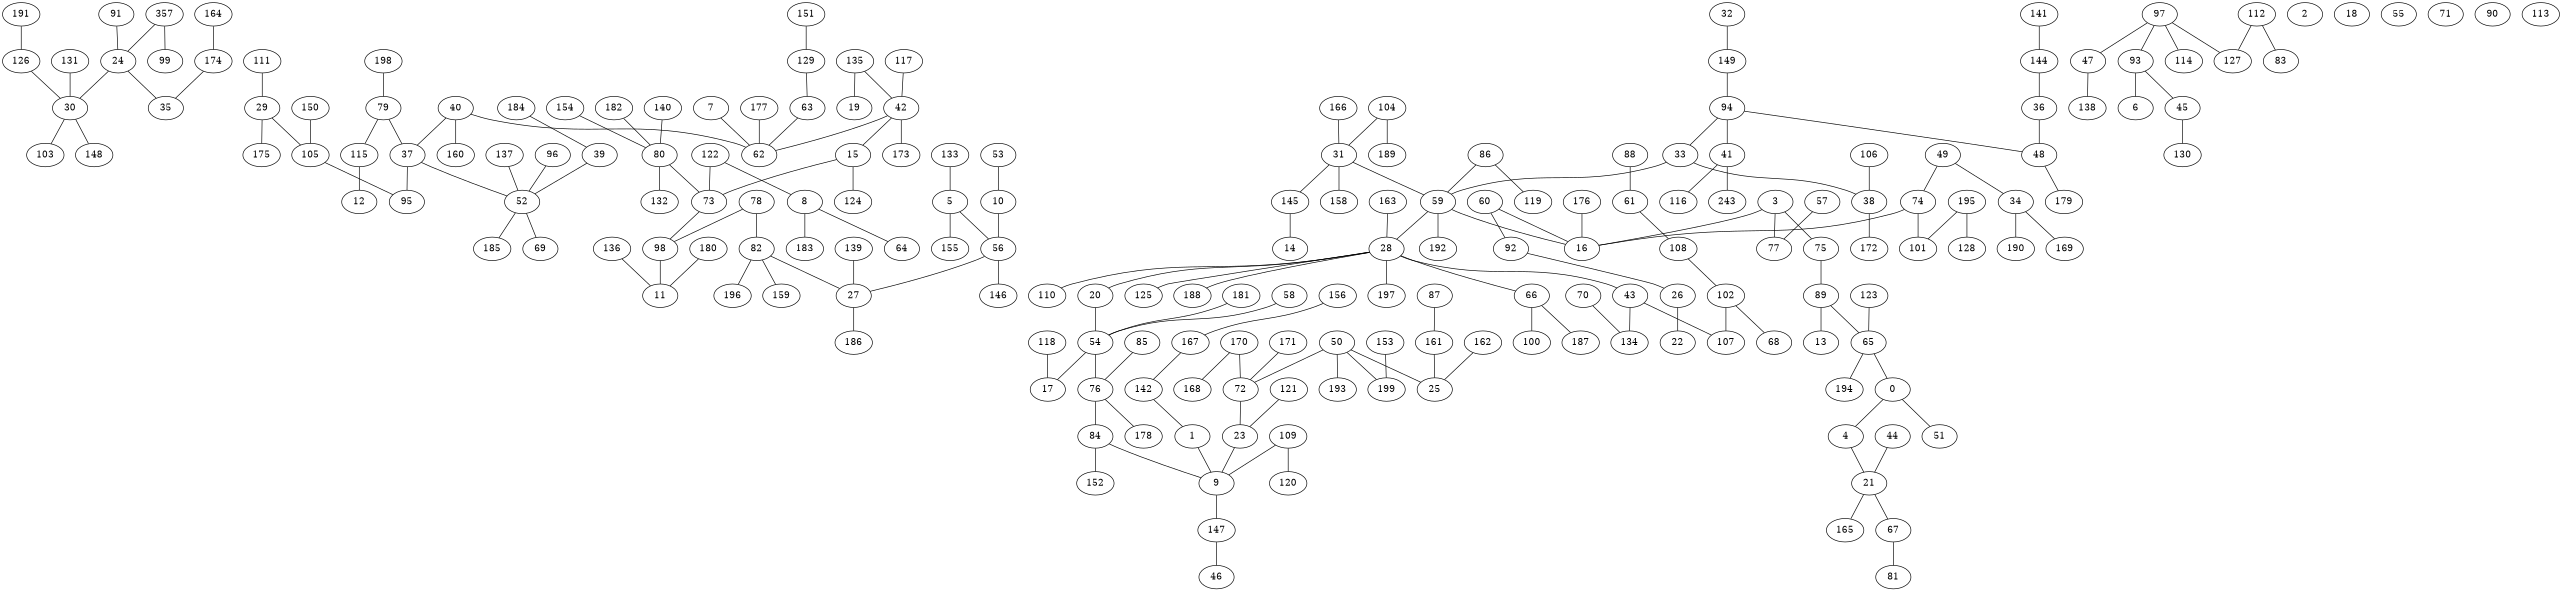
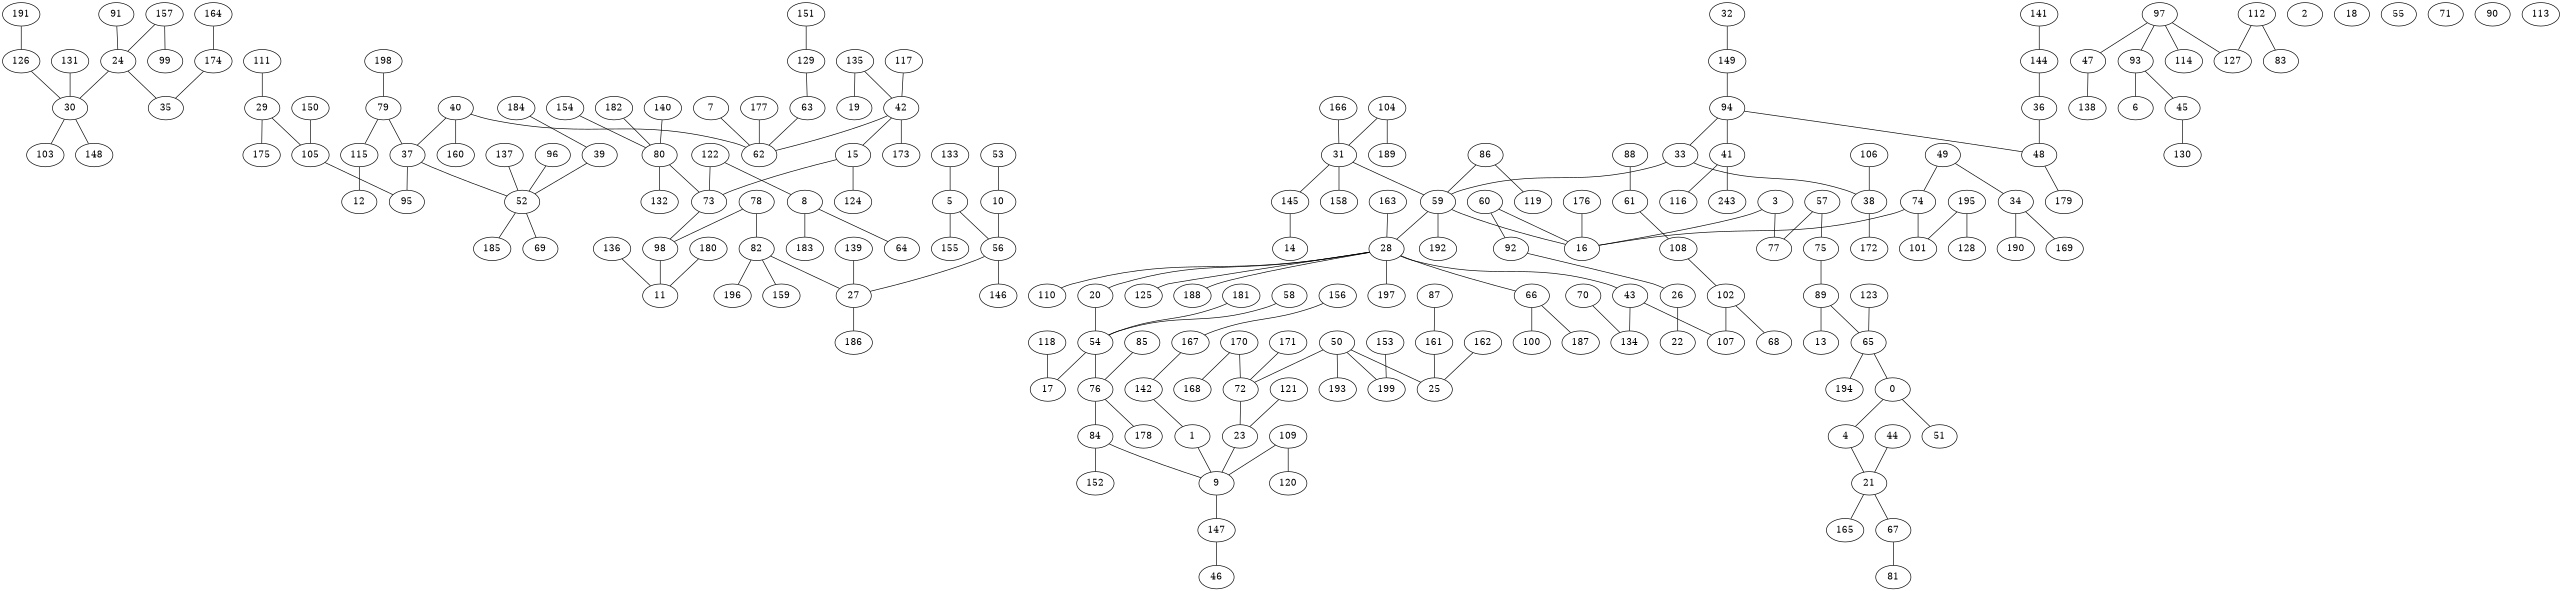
node "357": label "357" -> "157"
edge "3" -- "75": now "57" -- "75"
